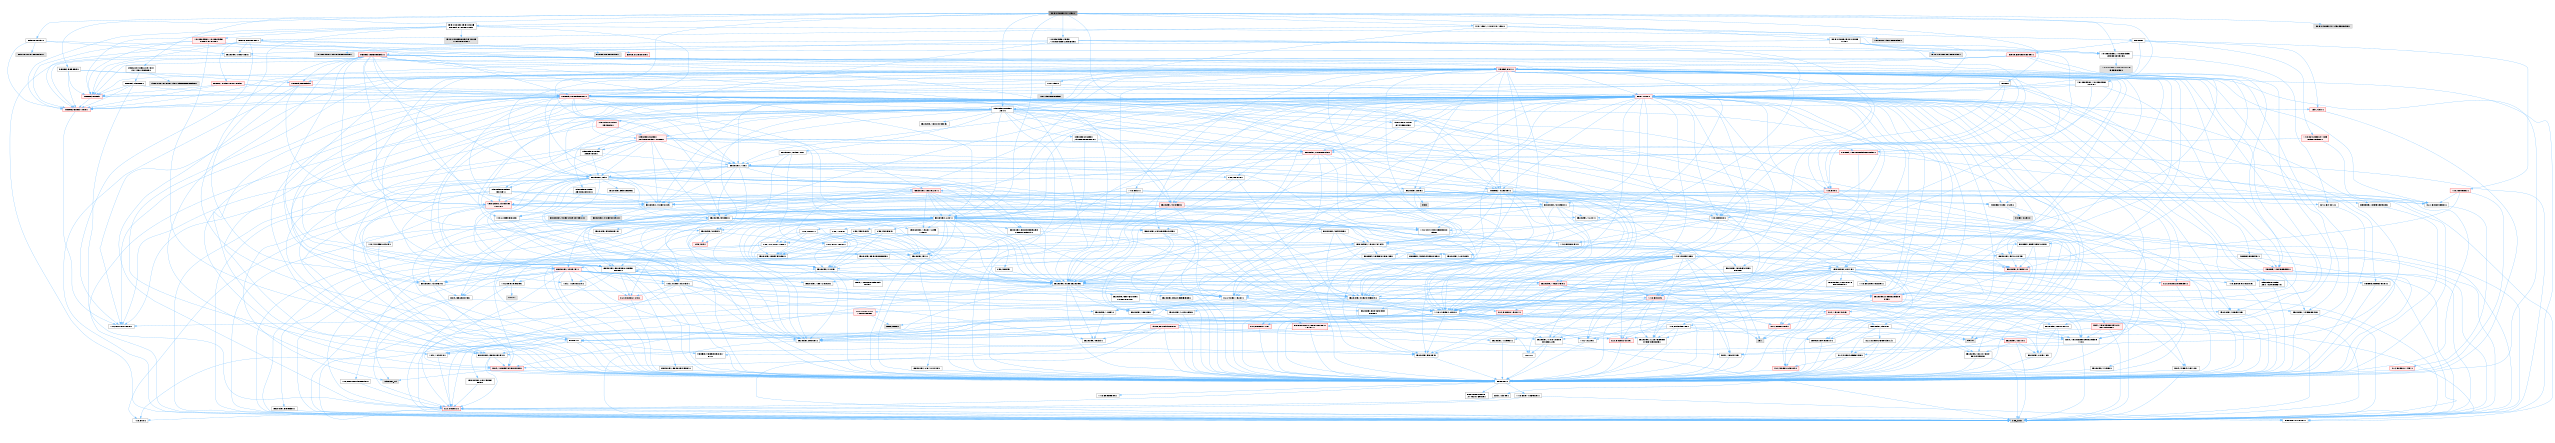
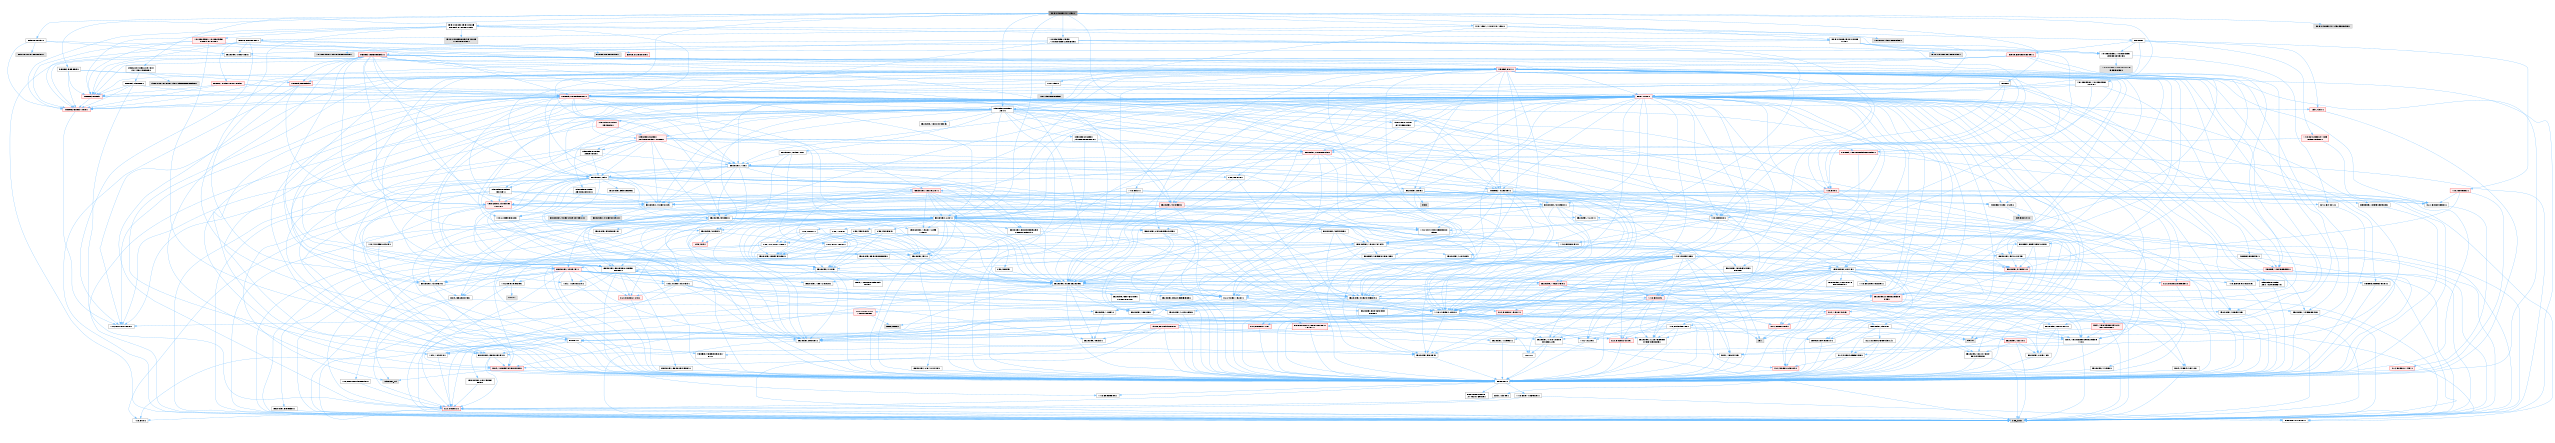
edge "LevelInstanceSubsystem.h" -> "WorldPartition/WorldPartition ActorContainerID.h": now "Tickable.h" -> "WorldPartition/WorldPartition ActorContainerID.h"
edge "LevelInstance/LevelInstance PropertyOverrideAsset.h" -> "LevelInstance/LevelInstance Types.h": added
node "UnrealNames.inl": label "UnrealNames.inl" -> "LogVerbosity.inl"
node "Concepts/StaticStructProvider.h": removed
edge "Math/UnrealMathUtility.h" -> "CoreTypes.h": now "Math/UnrealMathUtility.h" -> "HAL/PlatformAtomics.h"
edge "Containers/ContainerAllocation Policies.h" -> "CoreTypes.h": now "Containers/ContainerAllocation Policies.h" -> "Misc/CoreDefines.h"
